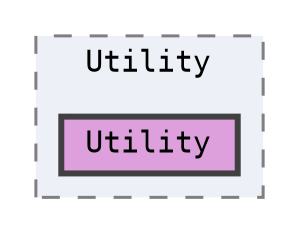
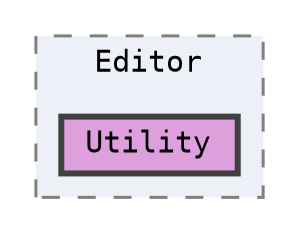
cluster "Utility": label "Utility" -> "Editor"
